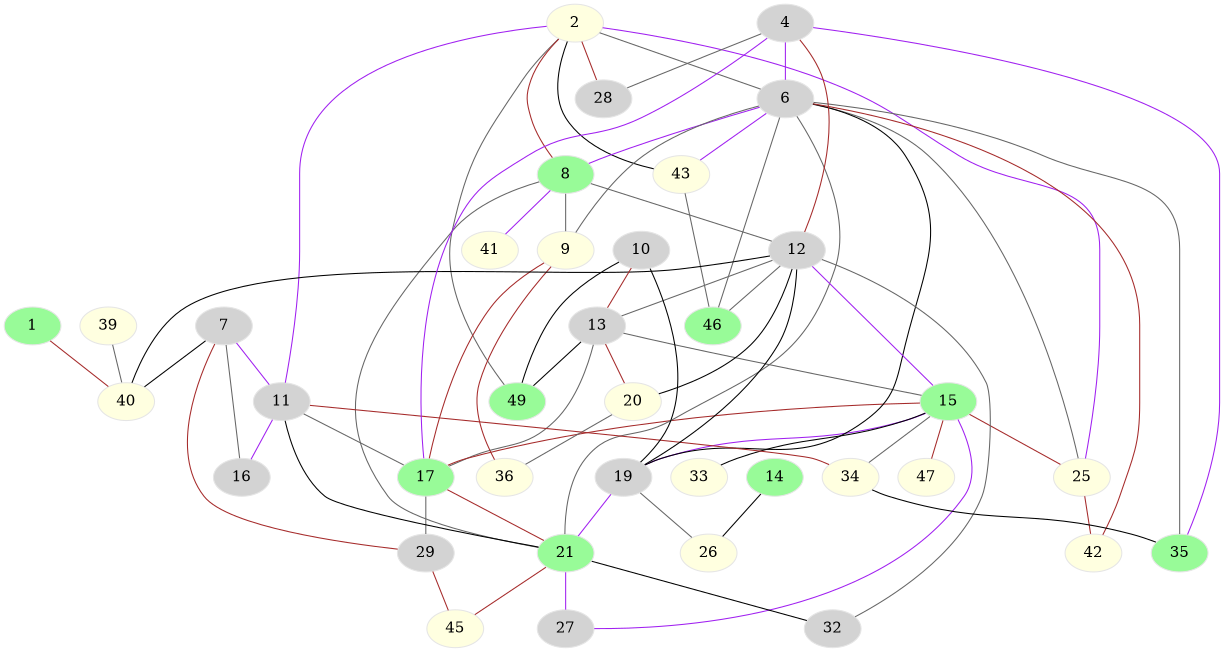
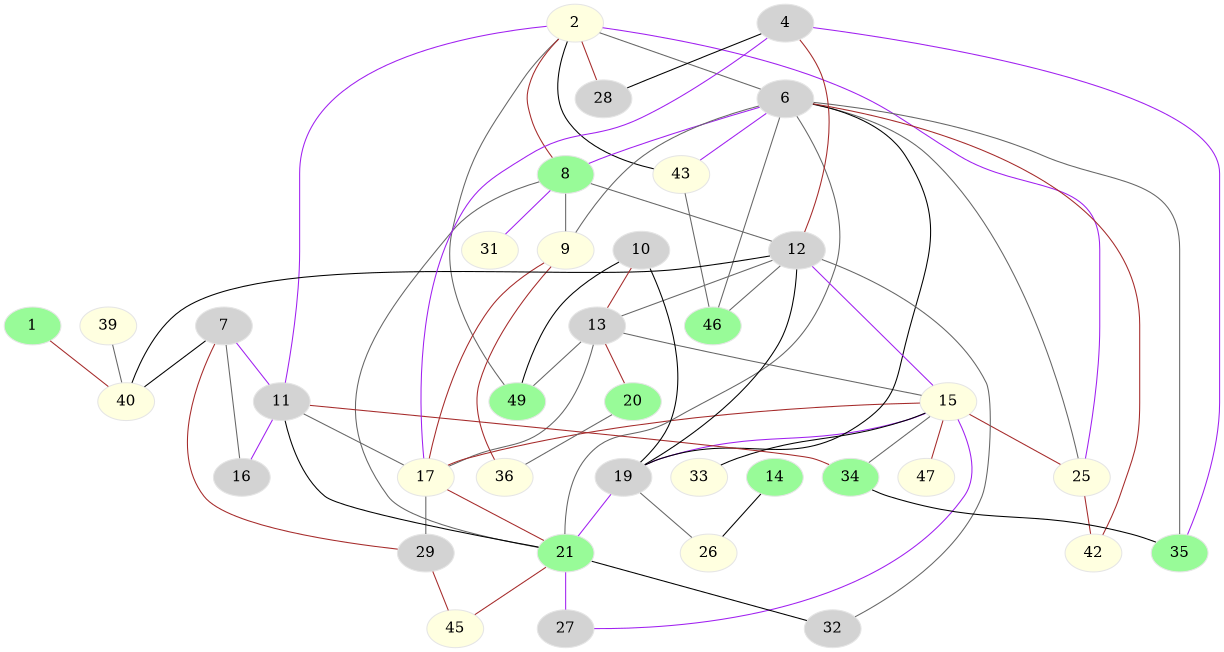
edge "4" -- "28": color gray40 -> black
edge "4" -- "6": removed
node "41": label "41" -> "31"
edge "12" -- "20": removed
edge "13" -- "49": color black -> gray40
node "20": fillcolor lightyellow -> palegreen
node "15": fillcolor palegreen -> lightyellow
node "17": fillcolor palegreen -> lightyellow
node "34": fillcolor lightyellow -> palegreen
